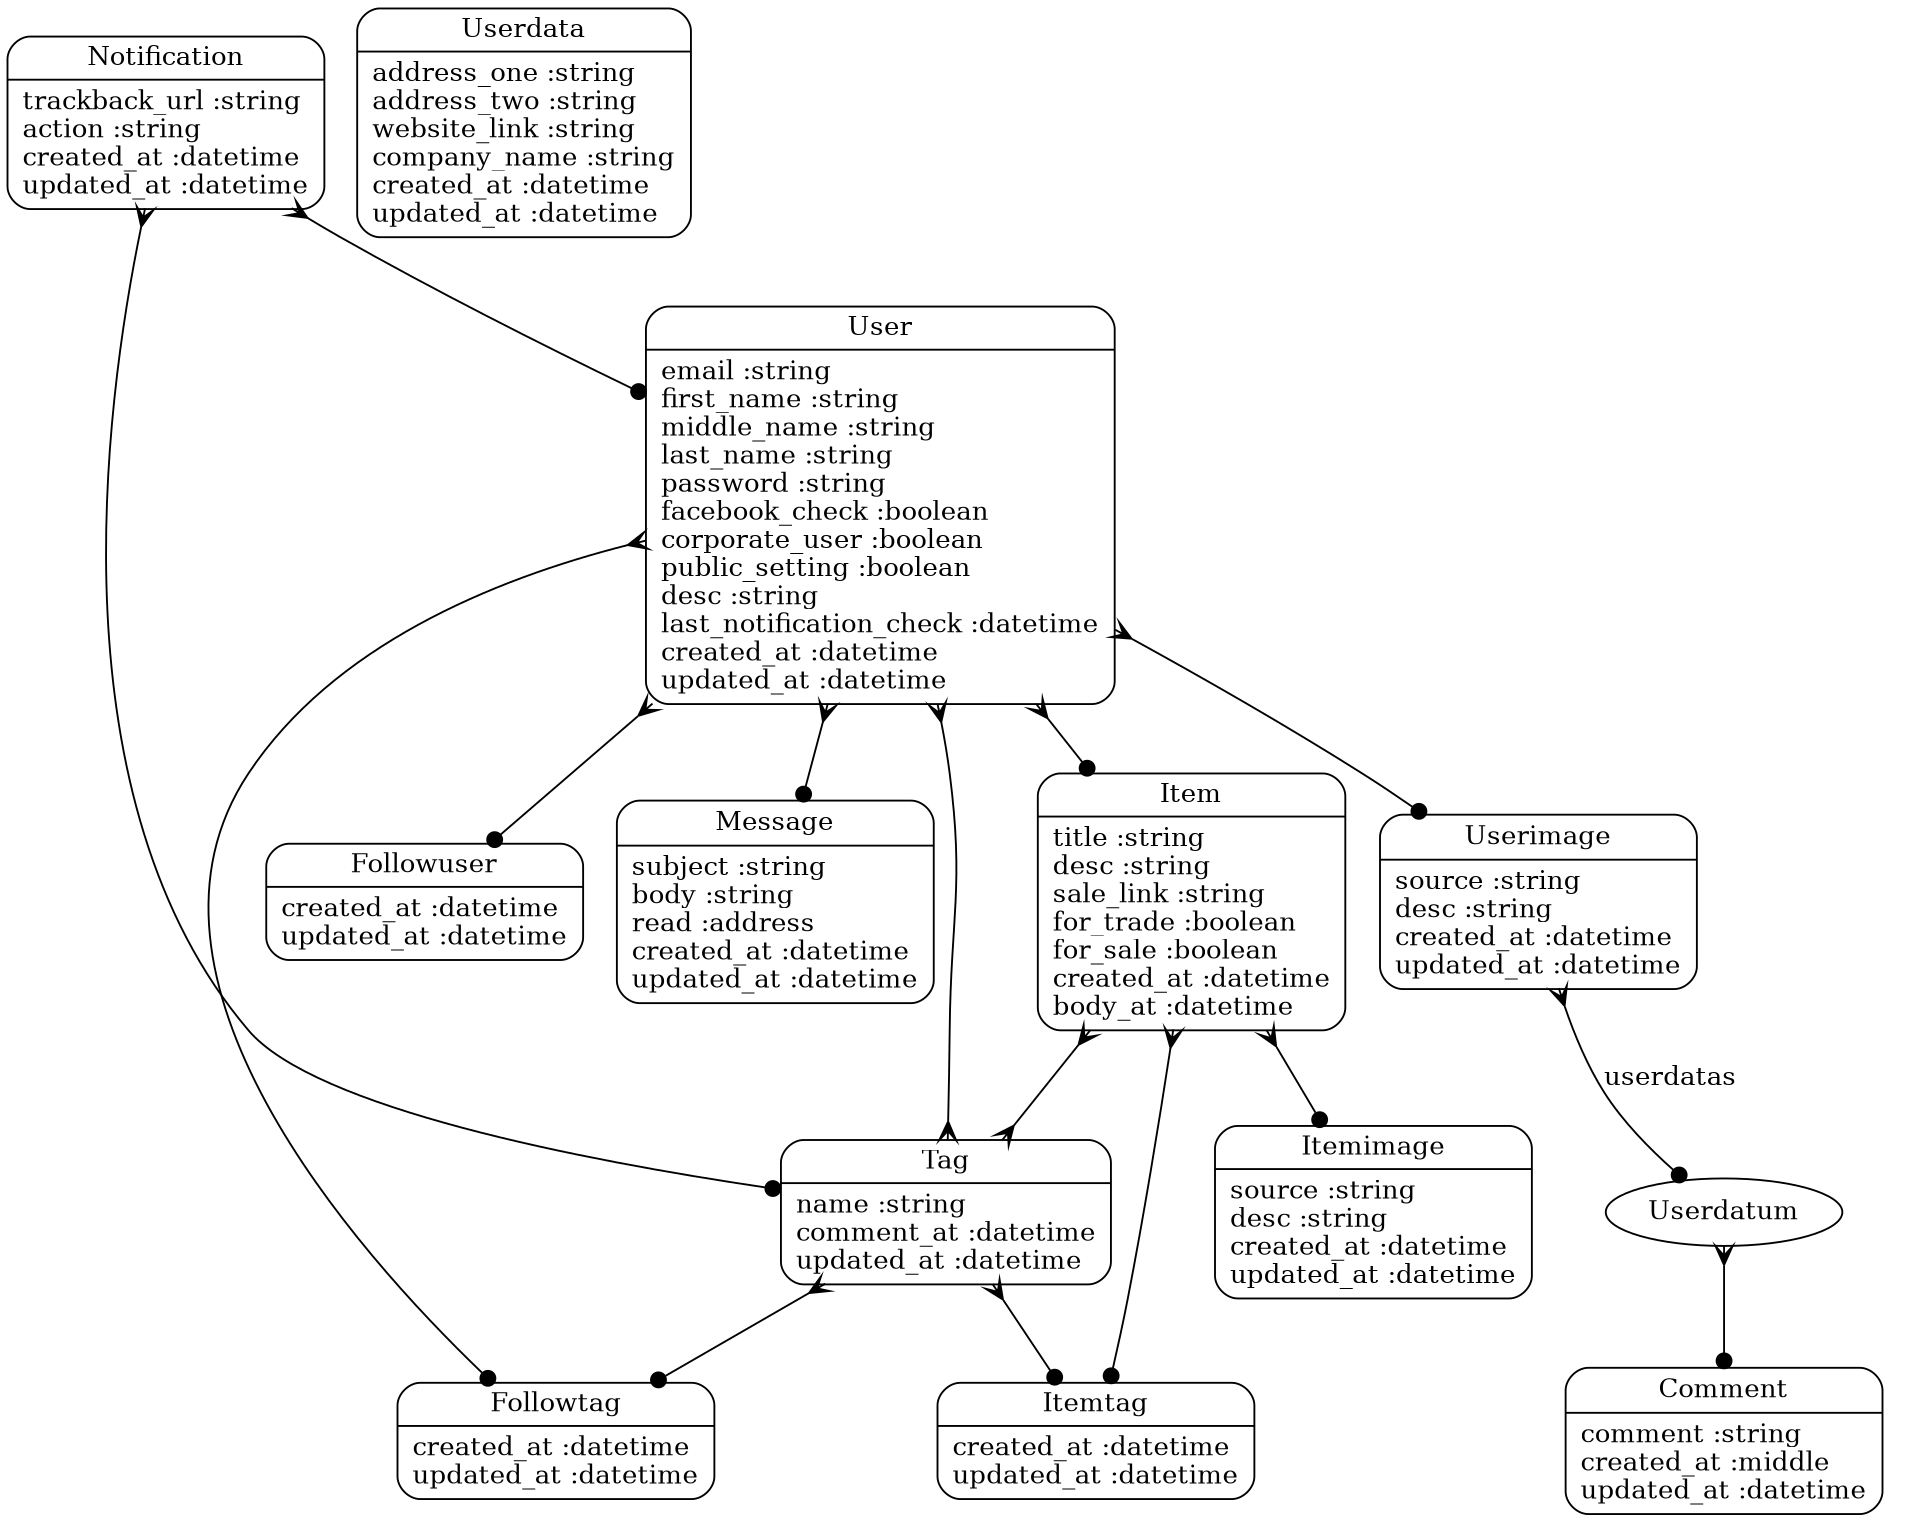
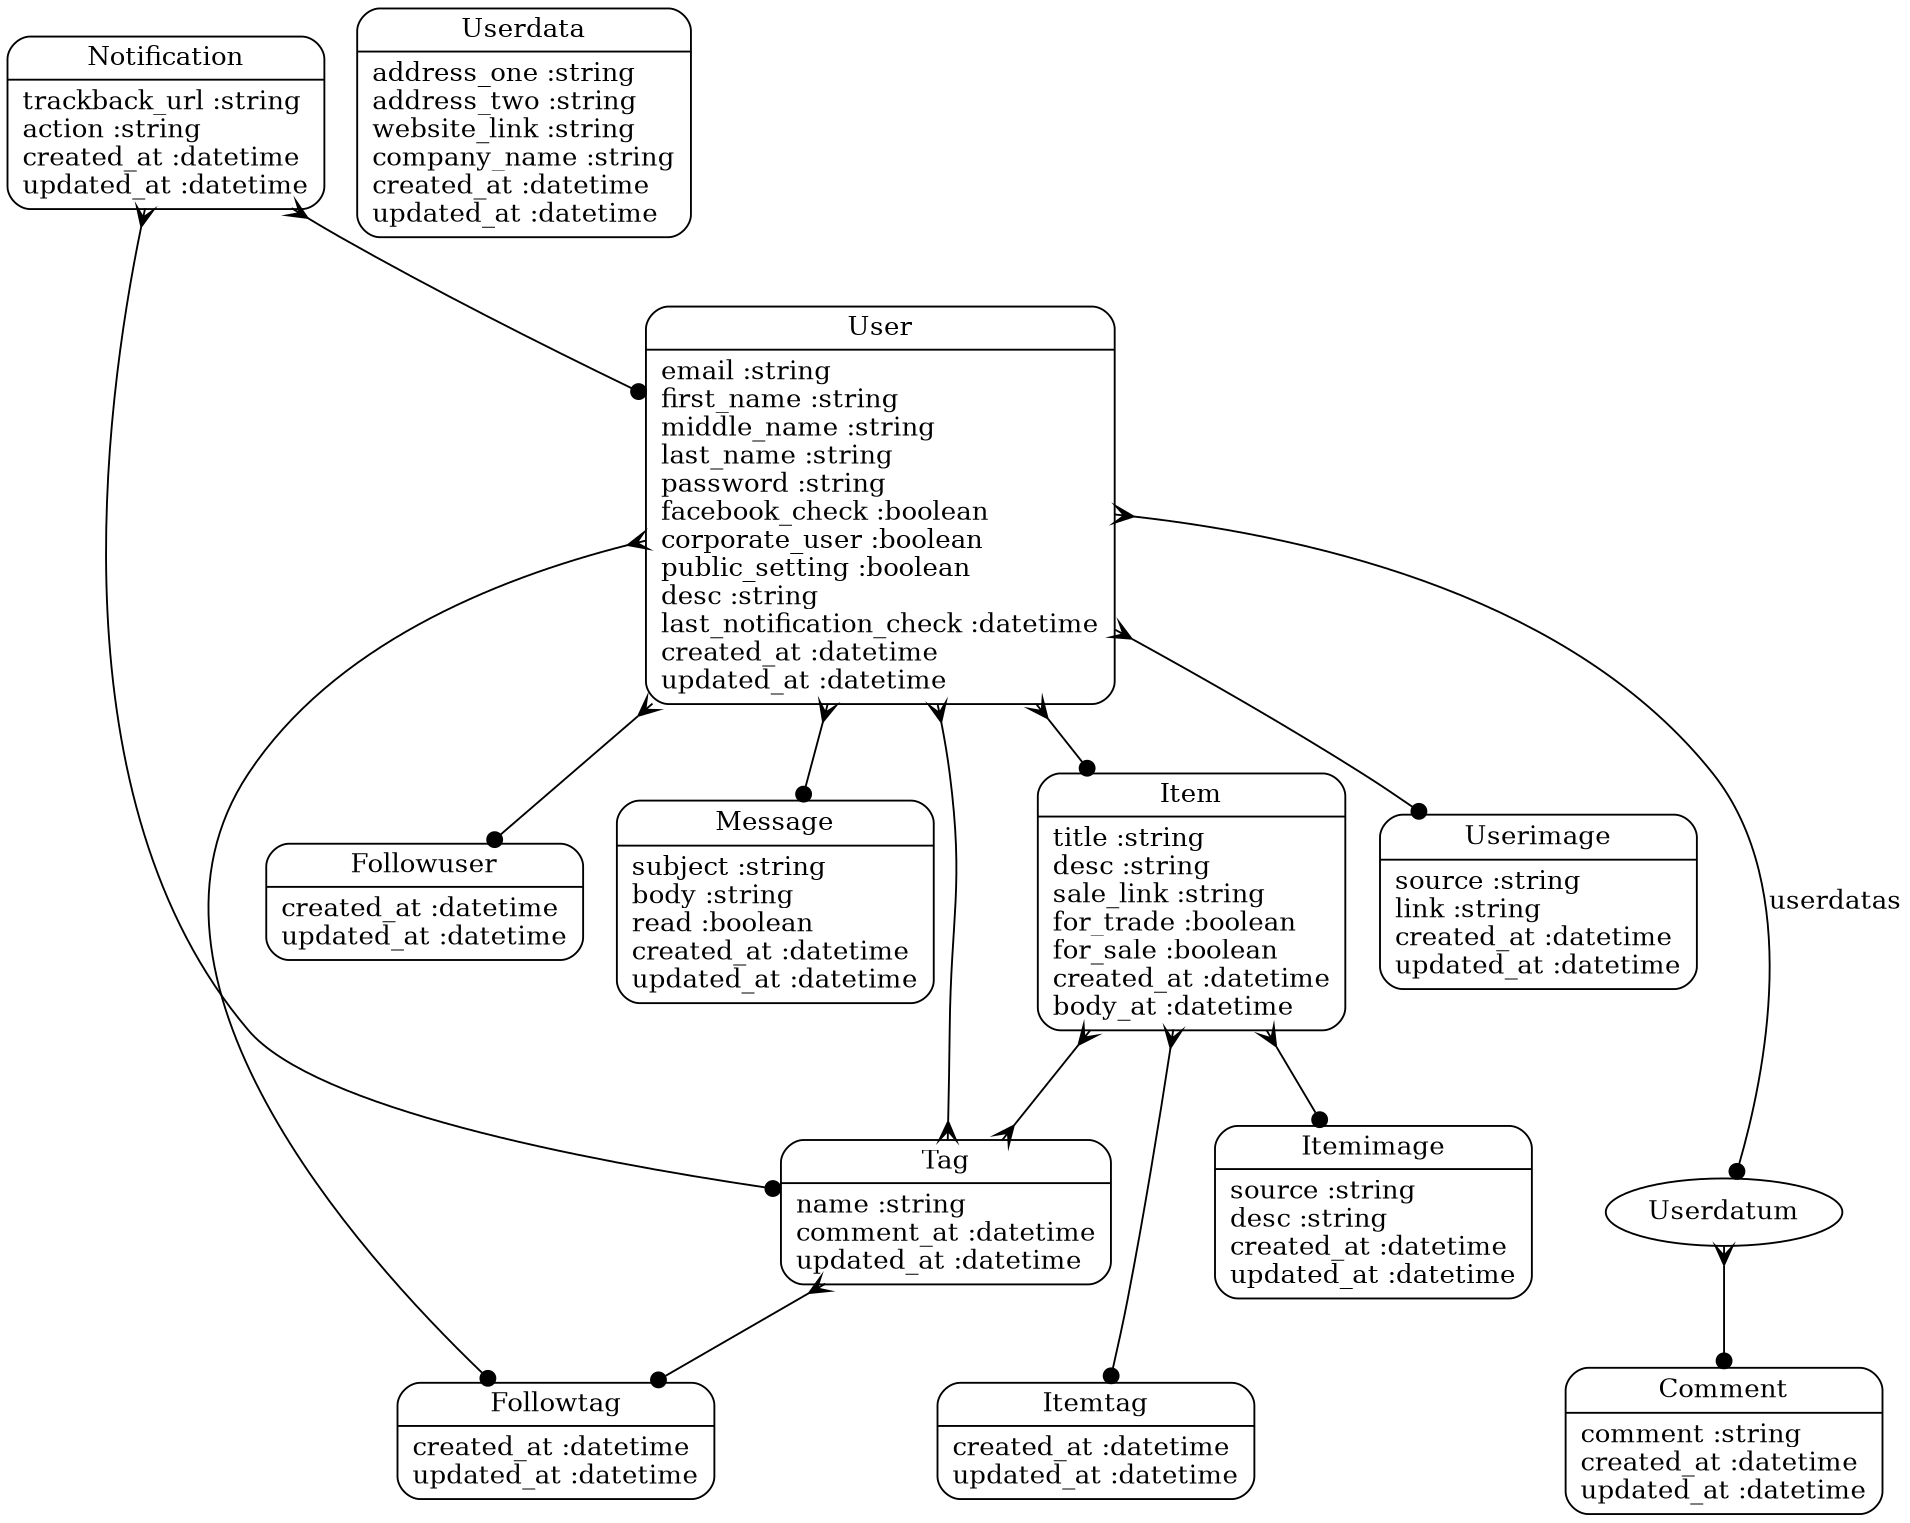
node "Userimage": text "desc :string" -> "link :string"
node "Message": text "read :address" -> "read :boolean"
edge "Userimage" -- "Userdatum": now "User" -- "Userdatum"
edge "Tag" -- "Itemtag": removed
node "Comment": text "created_at :middle" -> "created_at :datetime"
